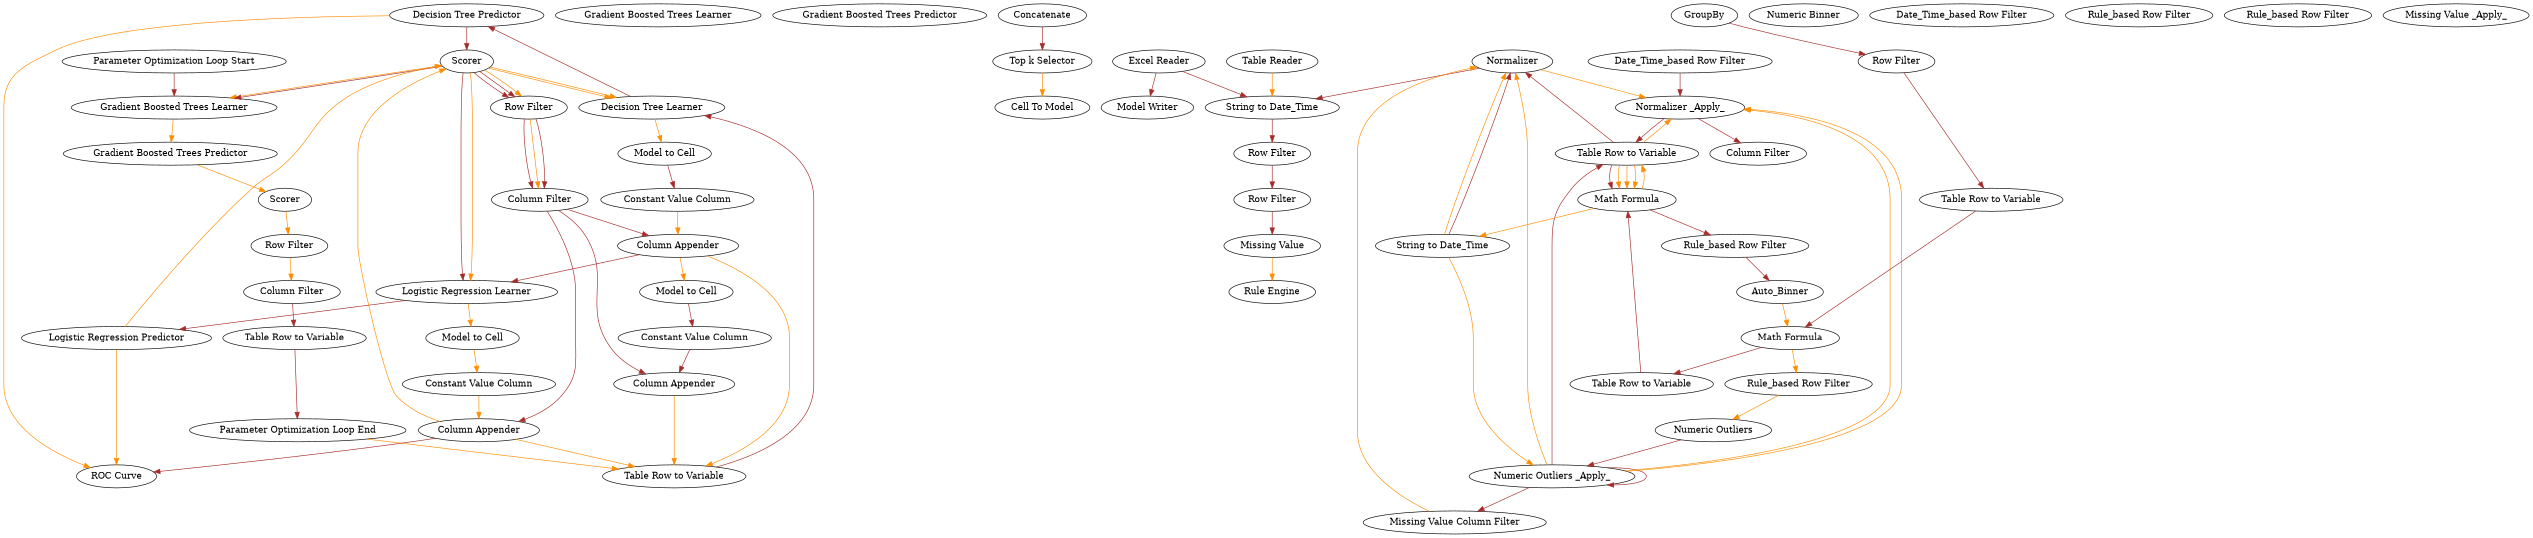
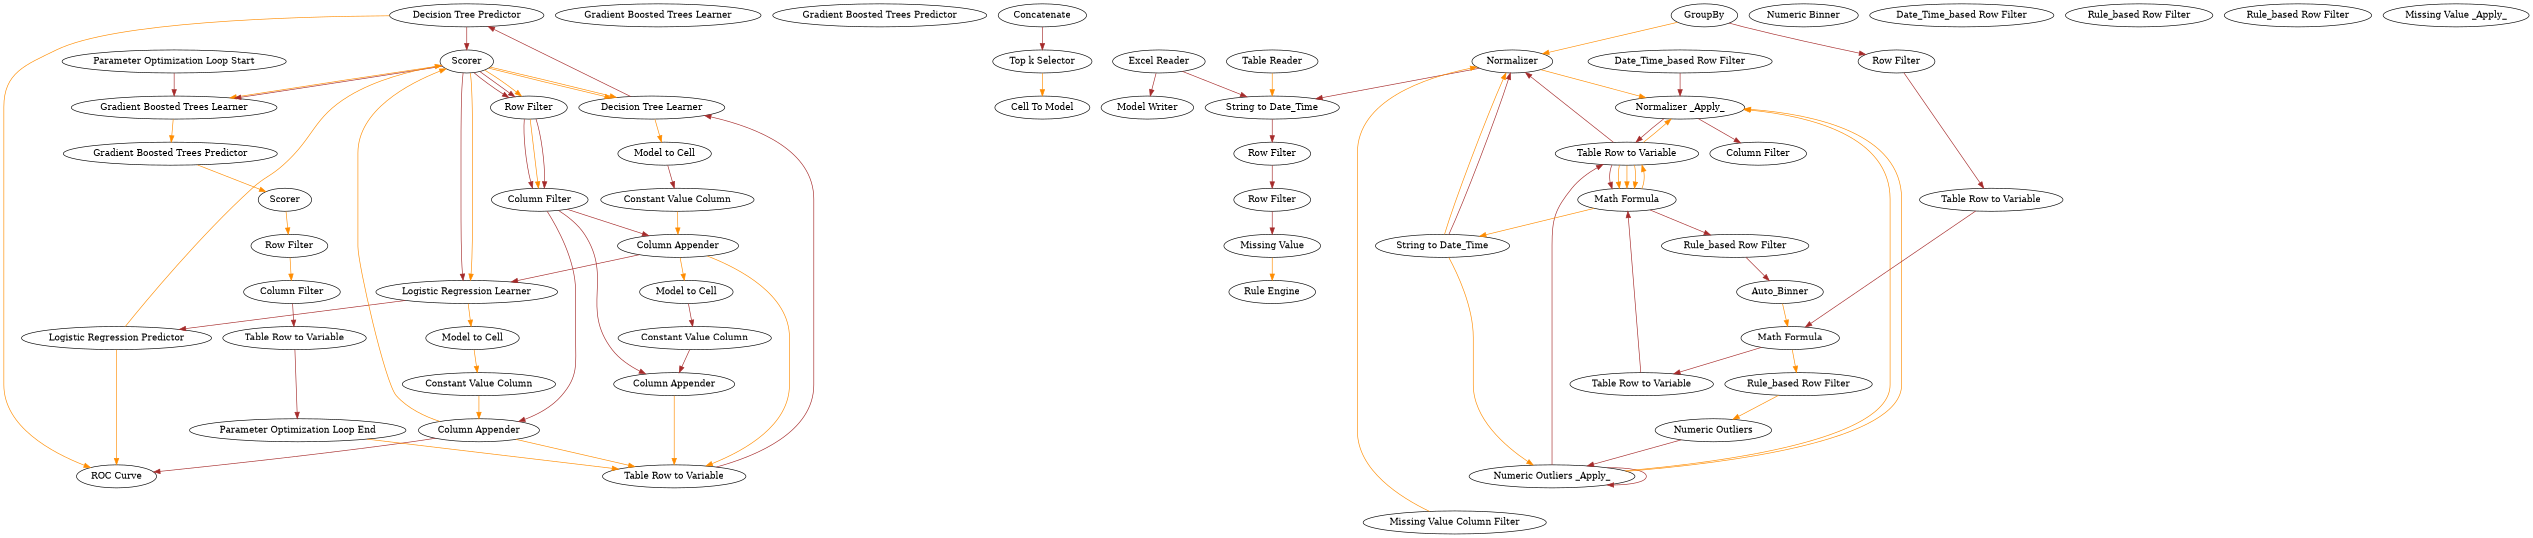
edge "Numeric Outliers _Apply_" -> "Normalizer": now "GroupBy" -> "Normalizer"
edge "Numeric Outliers _Apply_" -> "Missing Value Column Filter": removed
